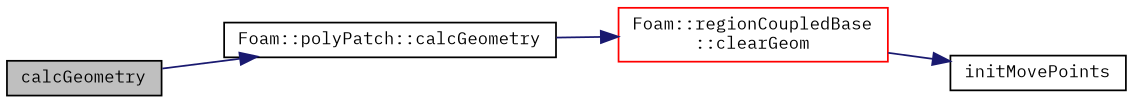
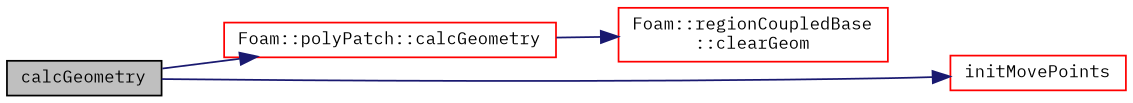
node "Foam::polyPatch::calcGeometry": color black -> red
edge "Foam::regionCoupledBase ::clearGeom" -> "initMovePoints": now "calcGeometry" -> "initMovePoints"
node "initMovePoints": color black -> red
